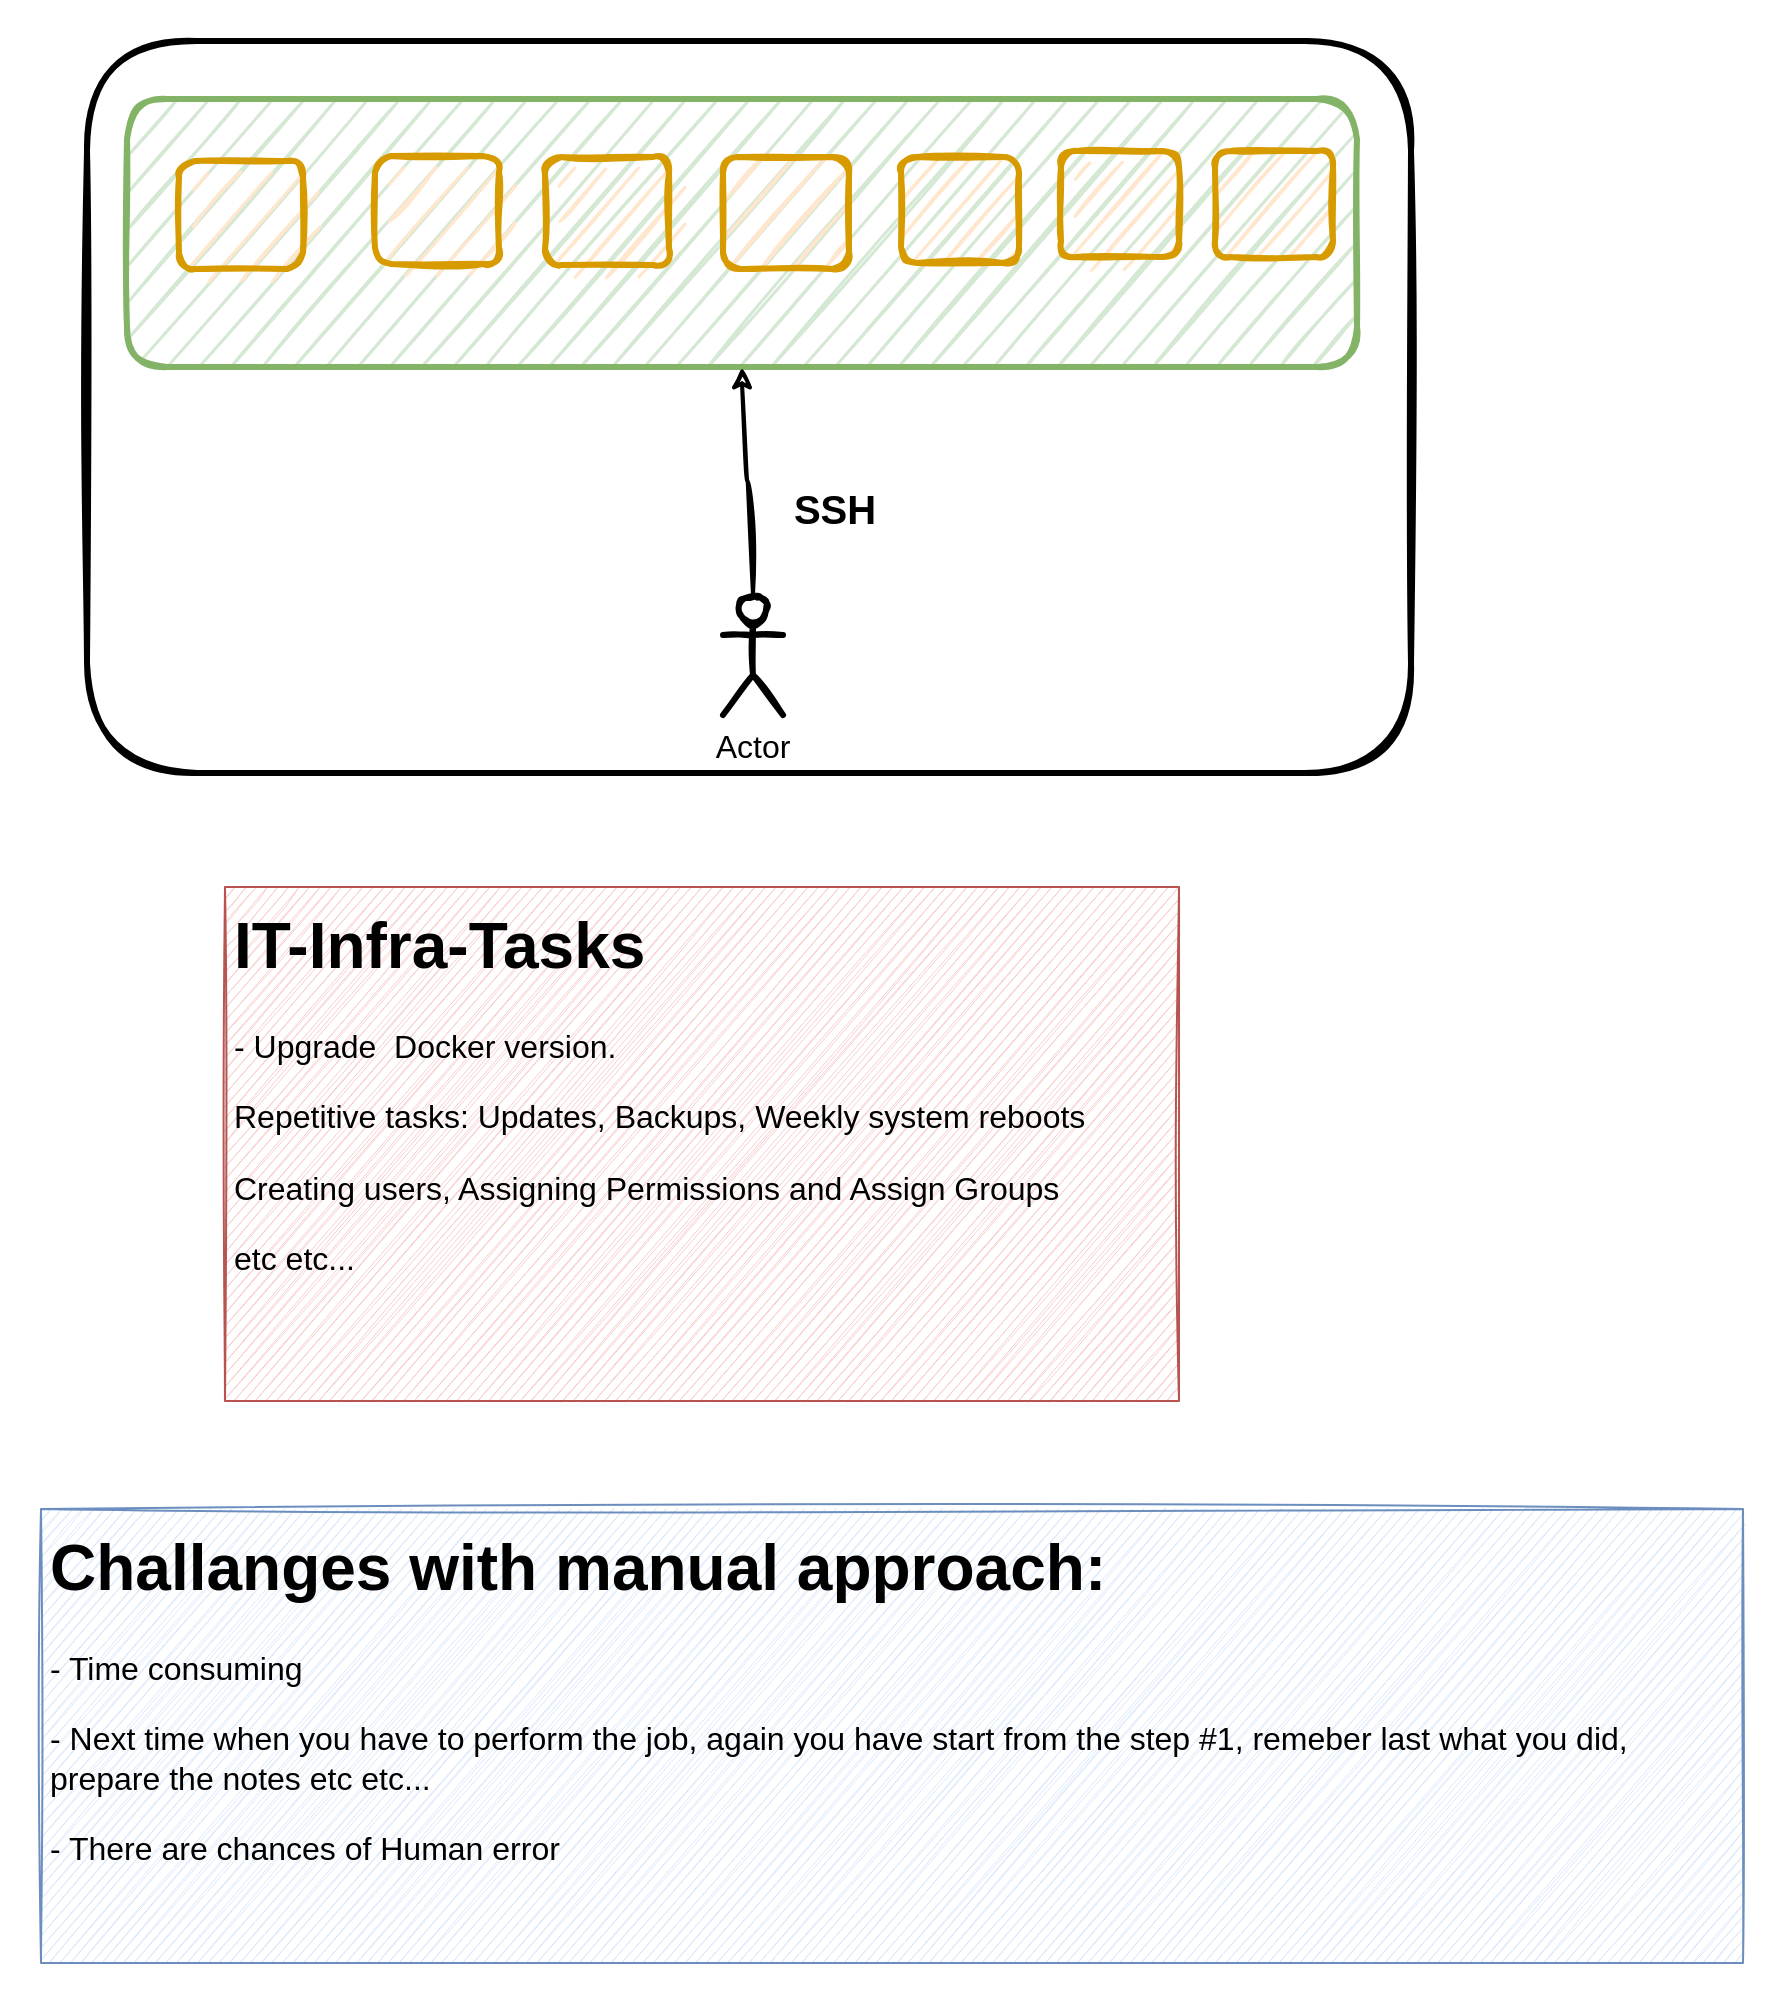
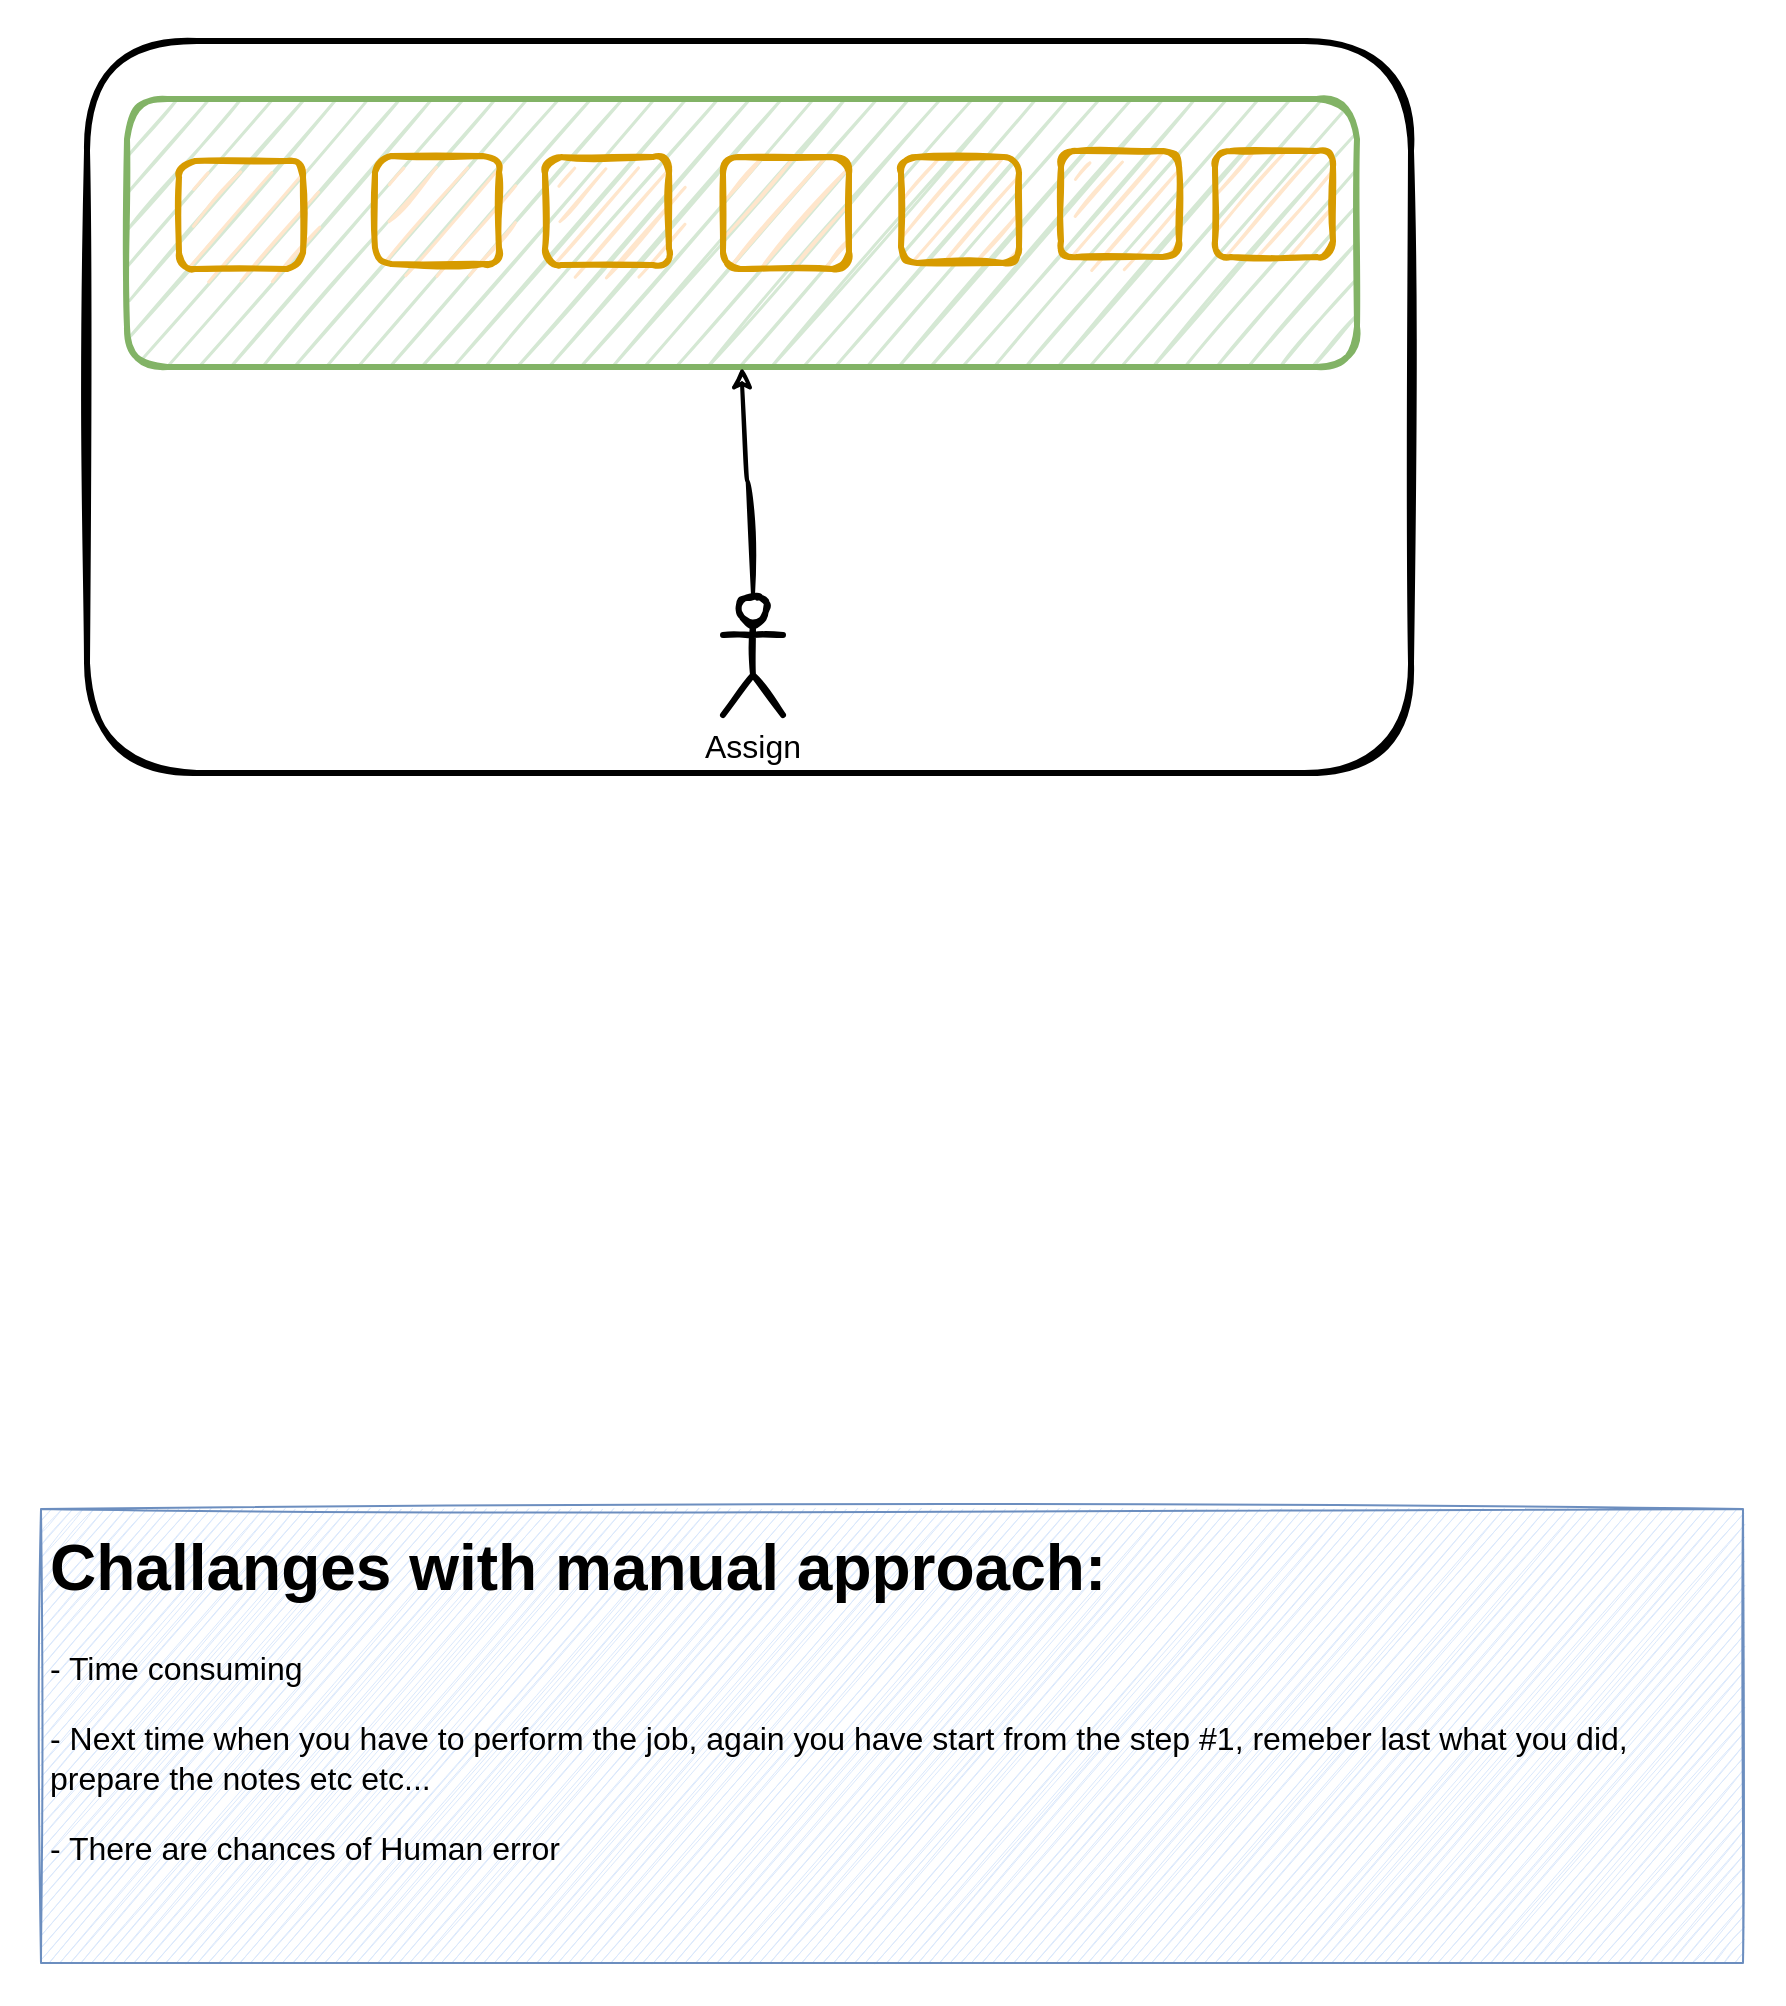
node "SSH": removed
node "Actor": label "Actor" -> "Assign"
node "IT-Infra-Tasks- Upgrade Docker version. Repetitive tasks: Updates, Backups, Weekly system reboots Creating users, Assigning Permissions and Assign Groups etc etc...": removed
